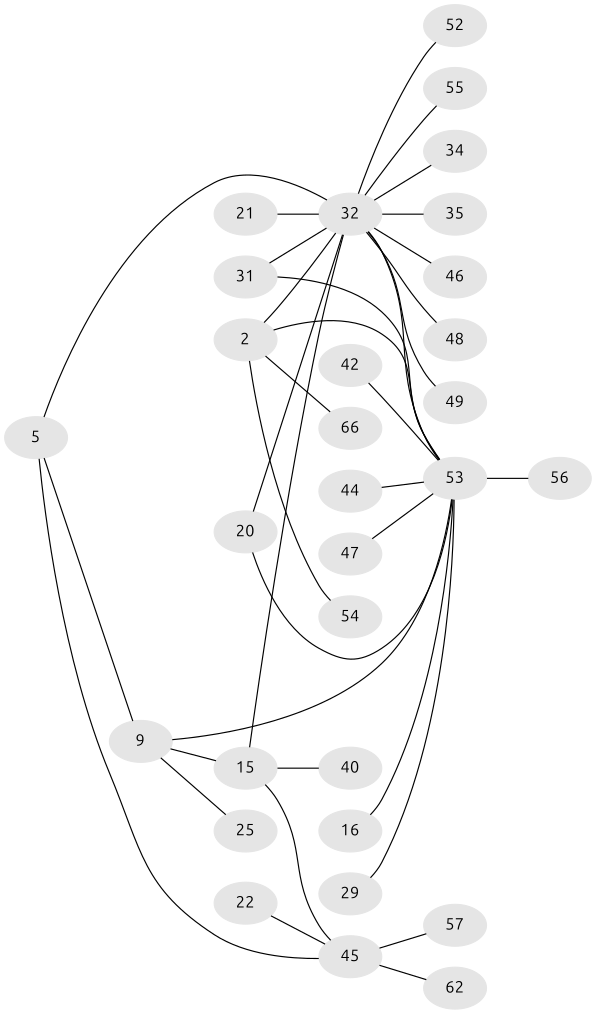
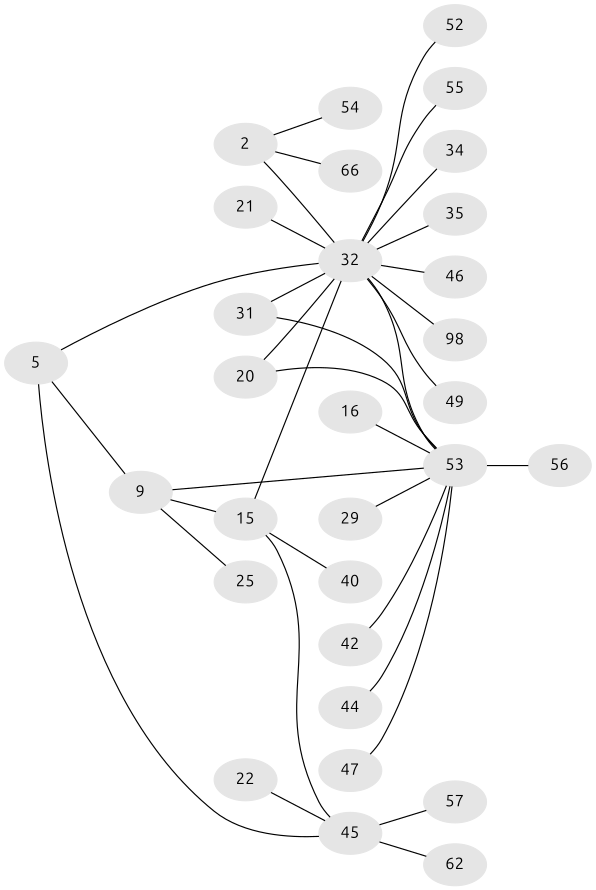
node "48": label "48" -> "98"
edge "2" -- "53": removed
